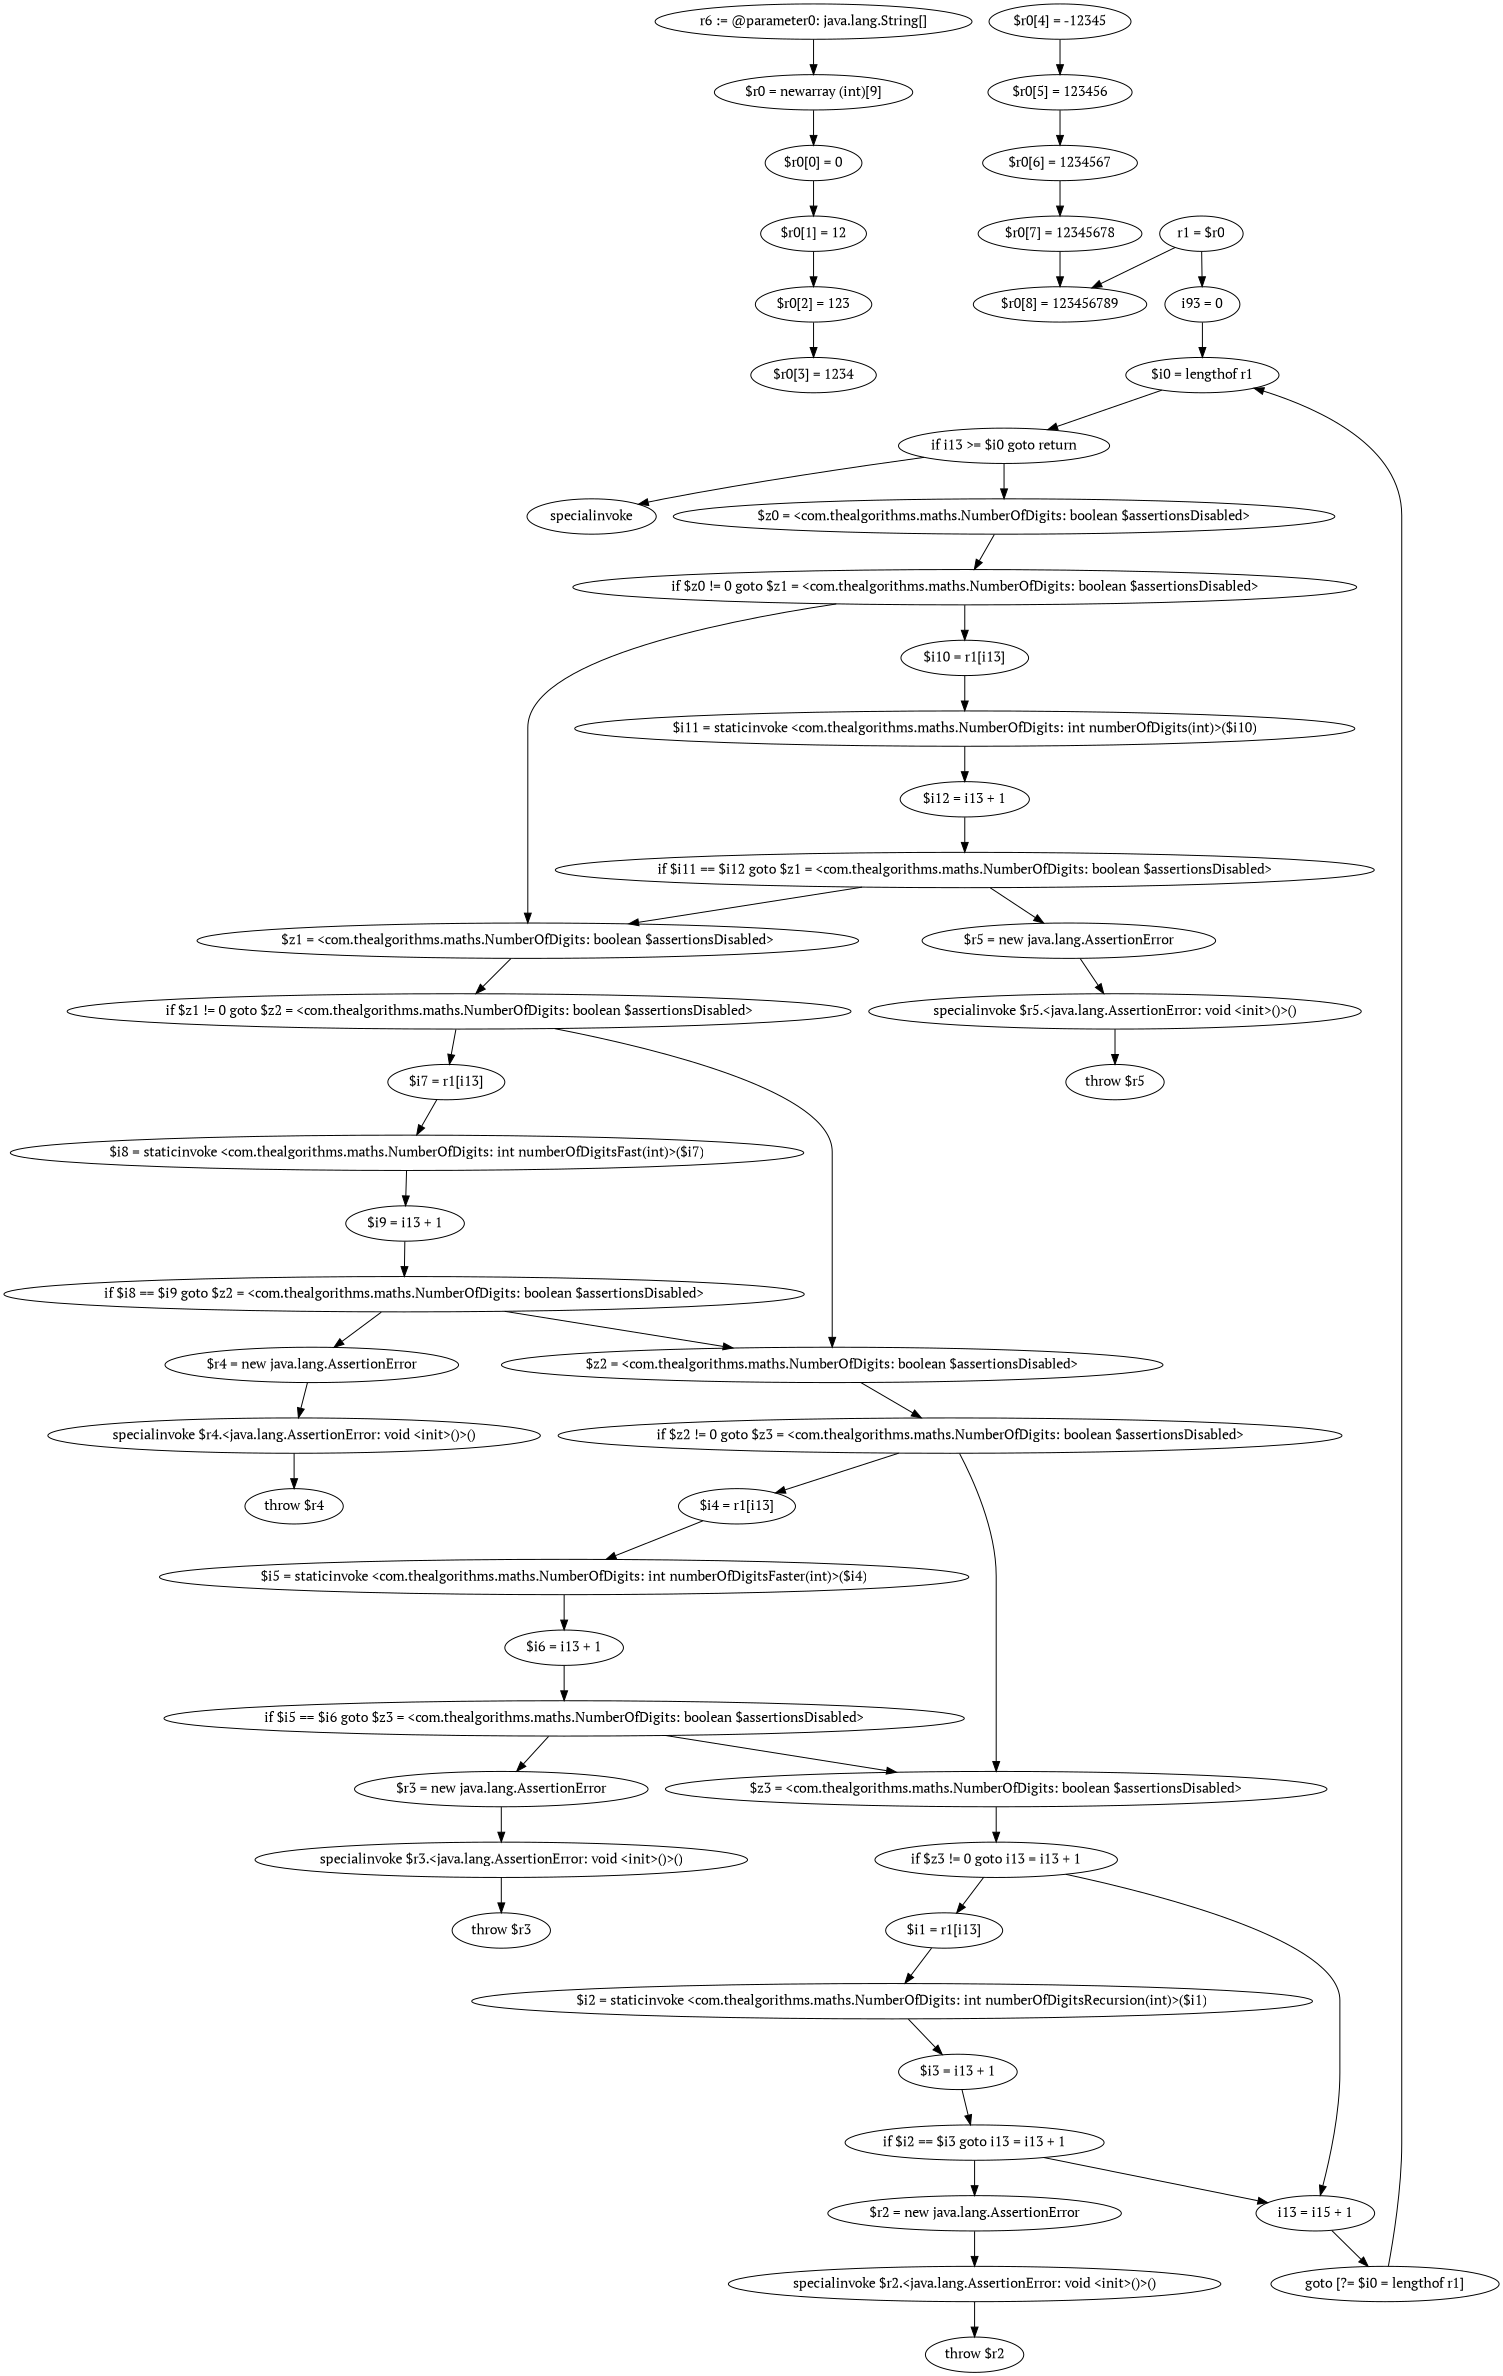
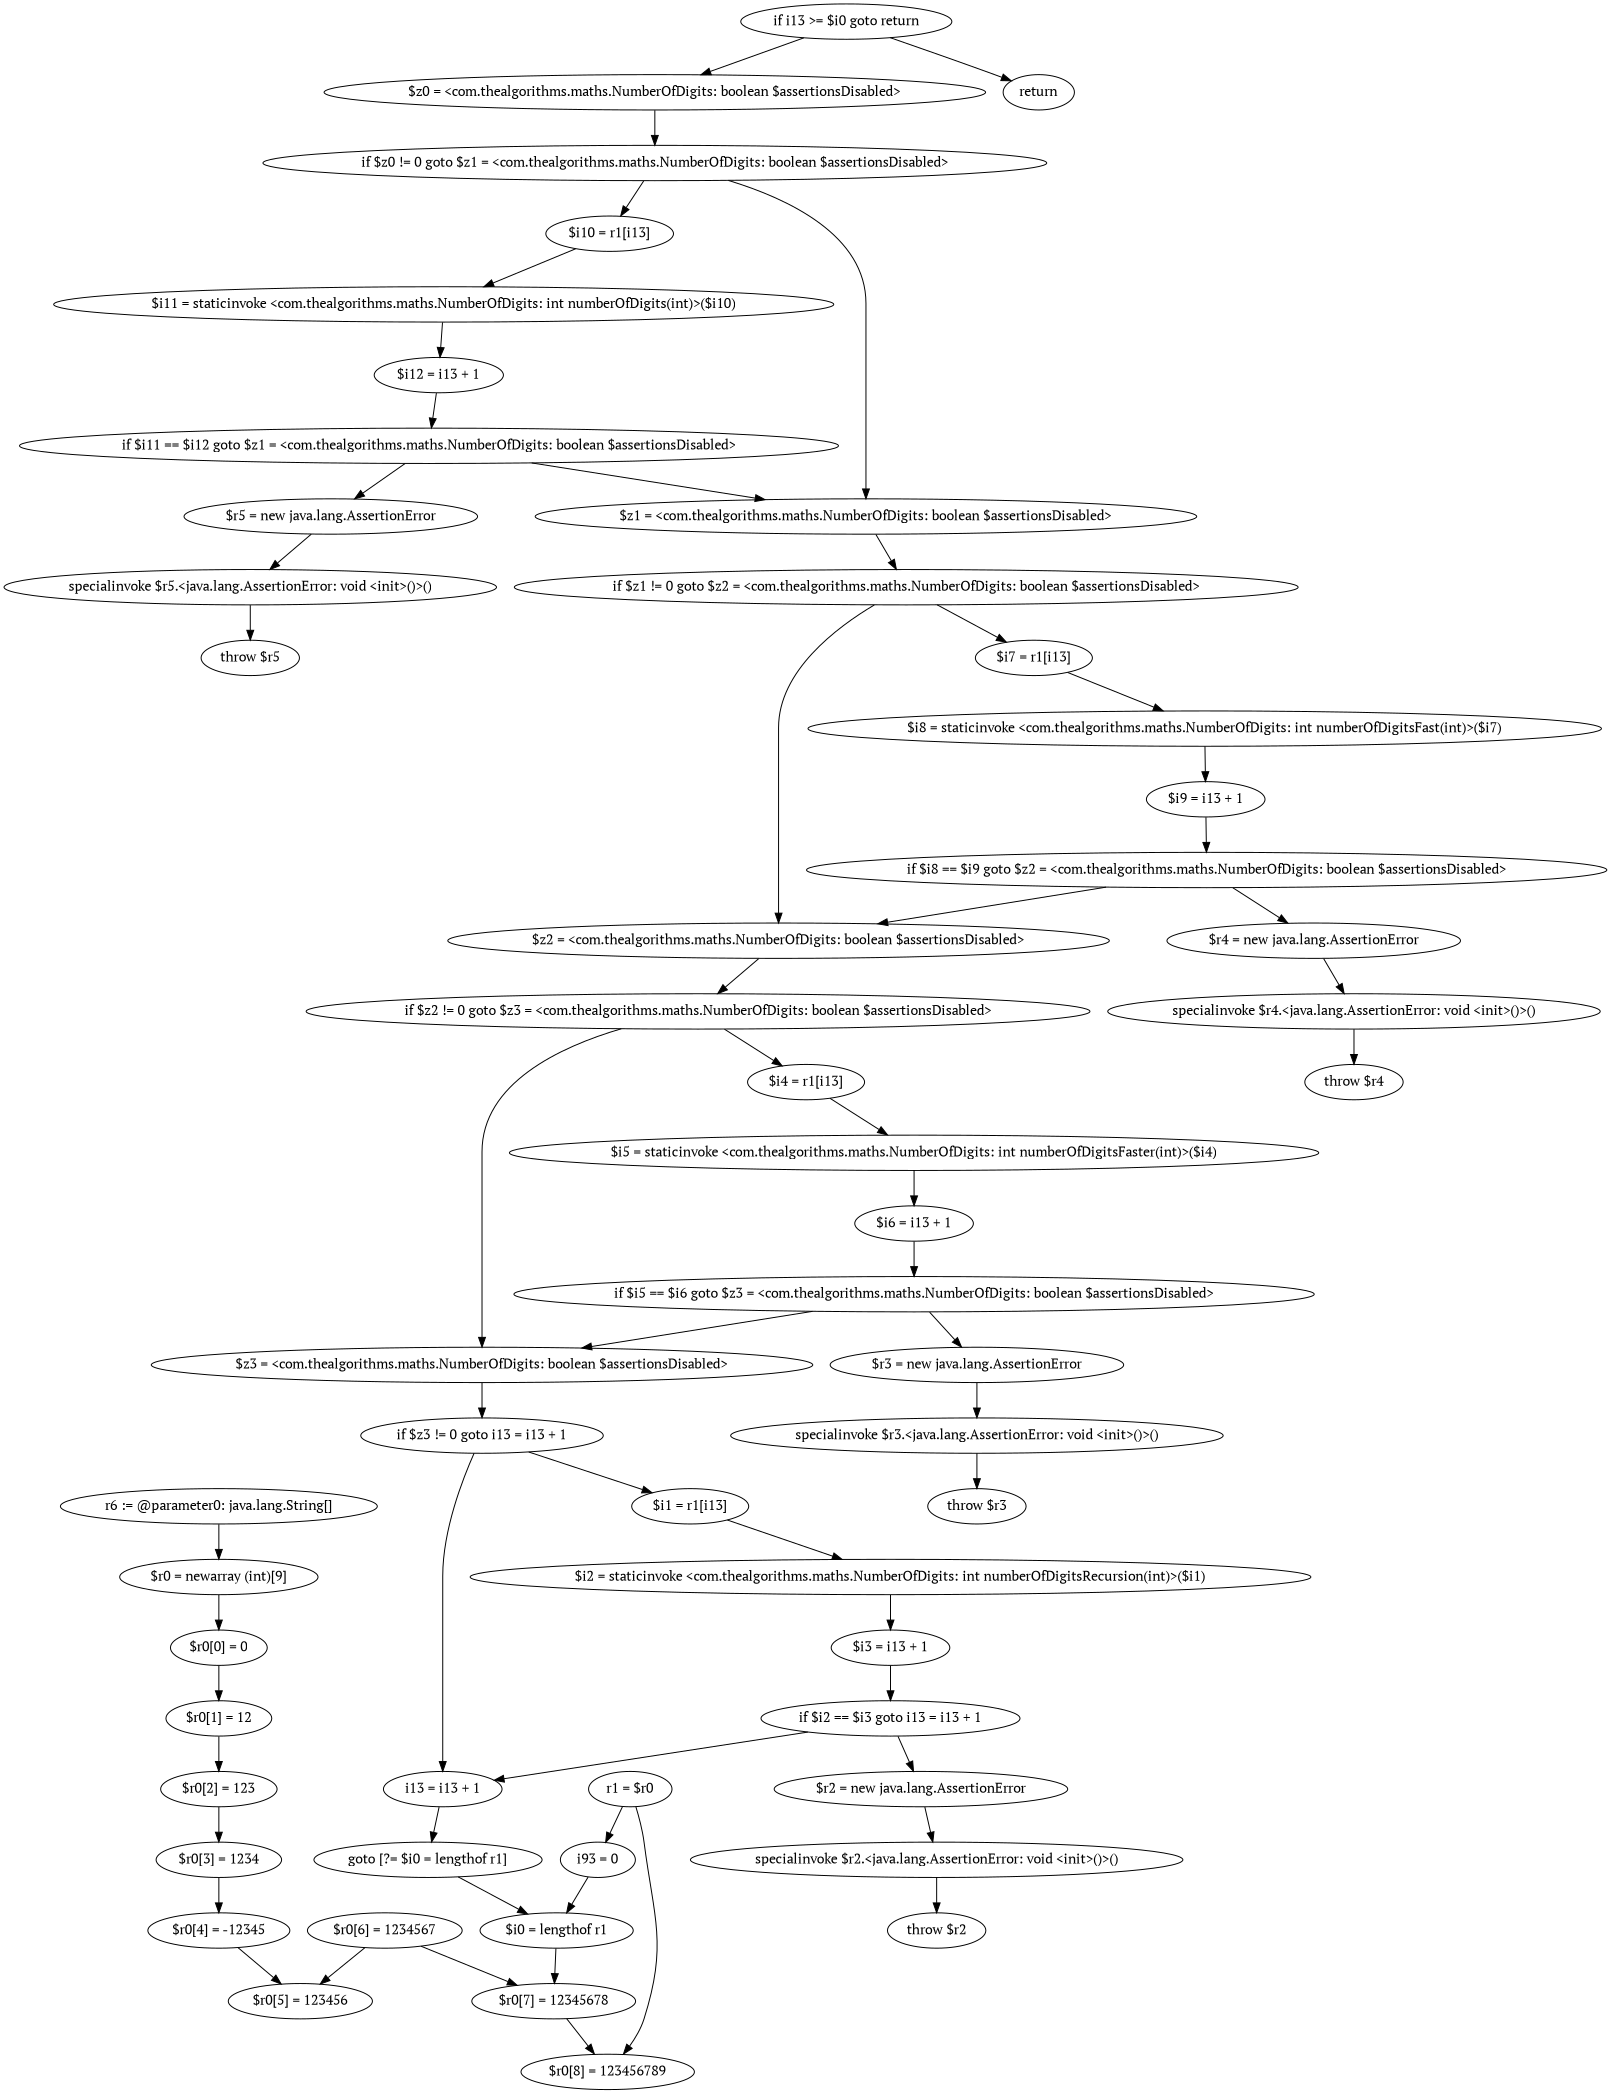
edge "$r0[5] = 123456" -> "$r0[6] = 1234567": reversed
edge "$i0 = lengthof r1" -> "if i13 >= $i0 goto return": now "$i0 = lengthof r1" -> "$r0[7] = 12345678"
node "specialinvoke": label "specialinvoke" -> "return"
edge "$r0[3] = 1234" -> "$r0[4] = -12345": added
node "i13 = i15 + 1": label "i13 = i15 + 1" -> "i13 = i13 + 1"
